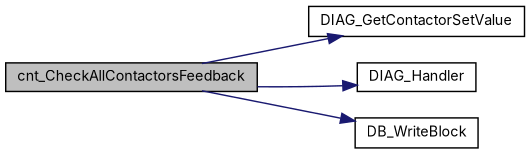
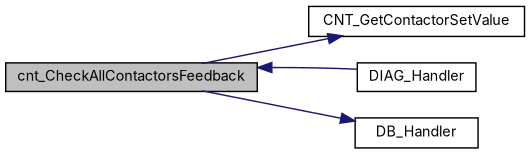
node "DIAG_GetContactorSetValue": label "DIAG_GetContactorSetValue" -> "CNT_GetContactorSetValue"
edge "cnt_CheckAllContactorsFeedback" -> "DIAG_Handler": reversed
node "DB_WriteBlock": label "DB_WriteBlock" -> "DB_Handler"
